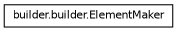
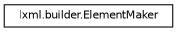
node "builder.builder.ElementMaker": label "builder.builder.ElementMaker" -> "lxml.builder.ElementMaker"
